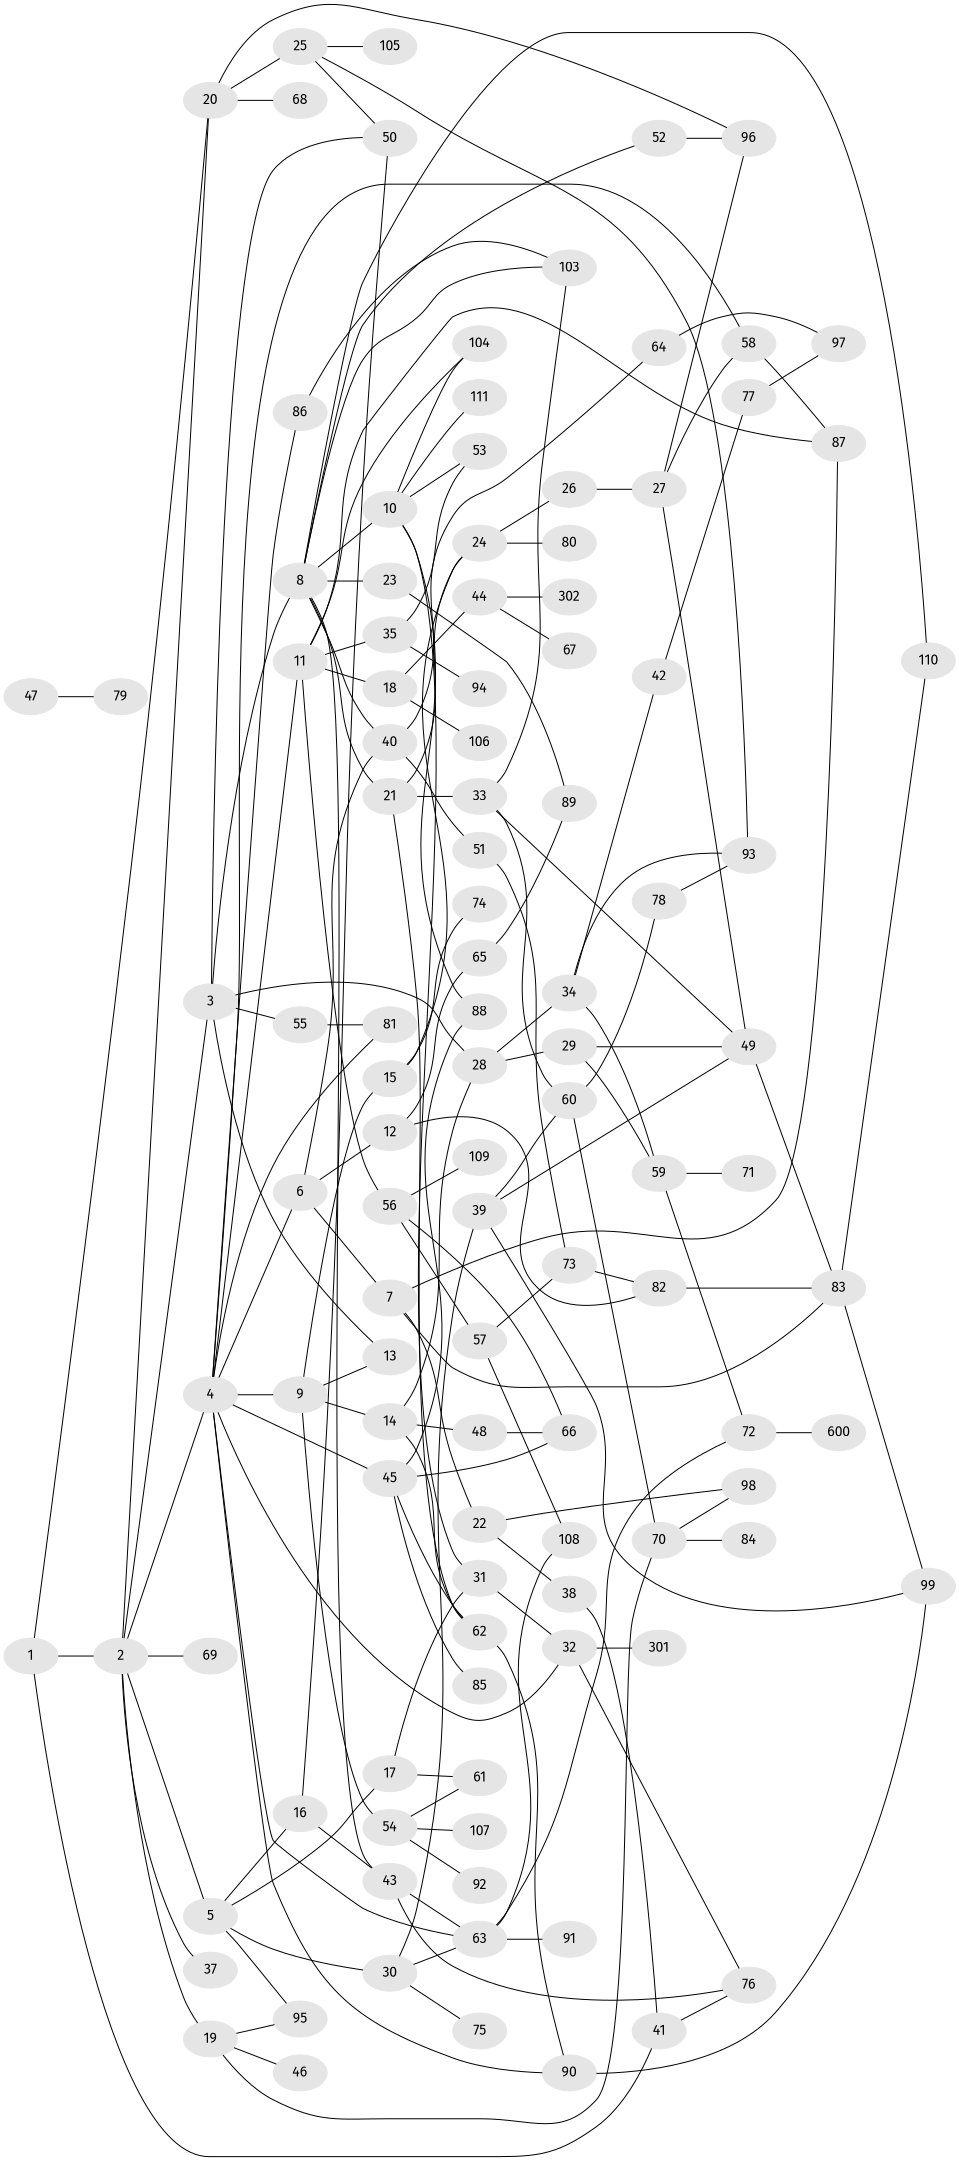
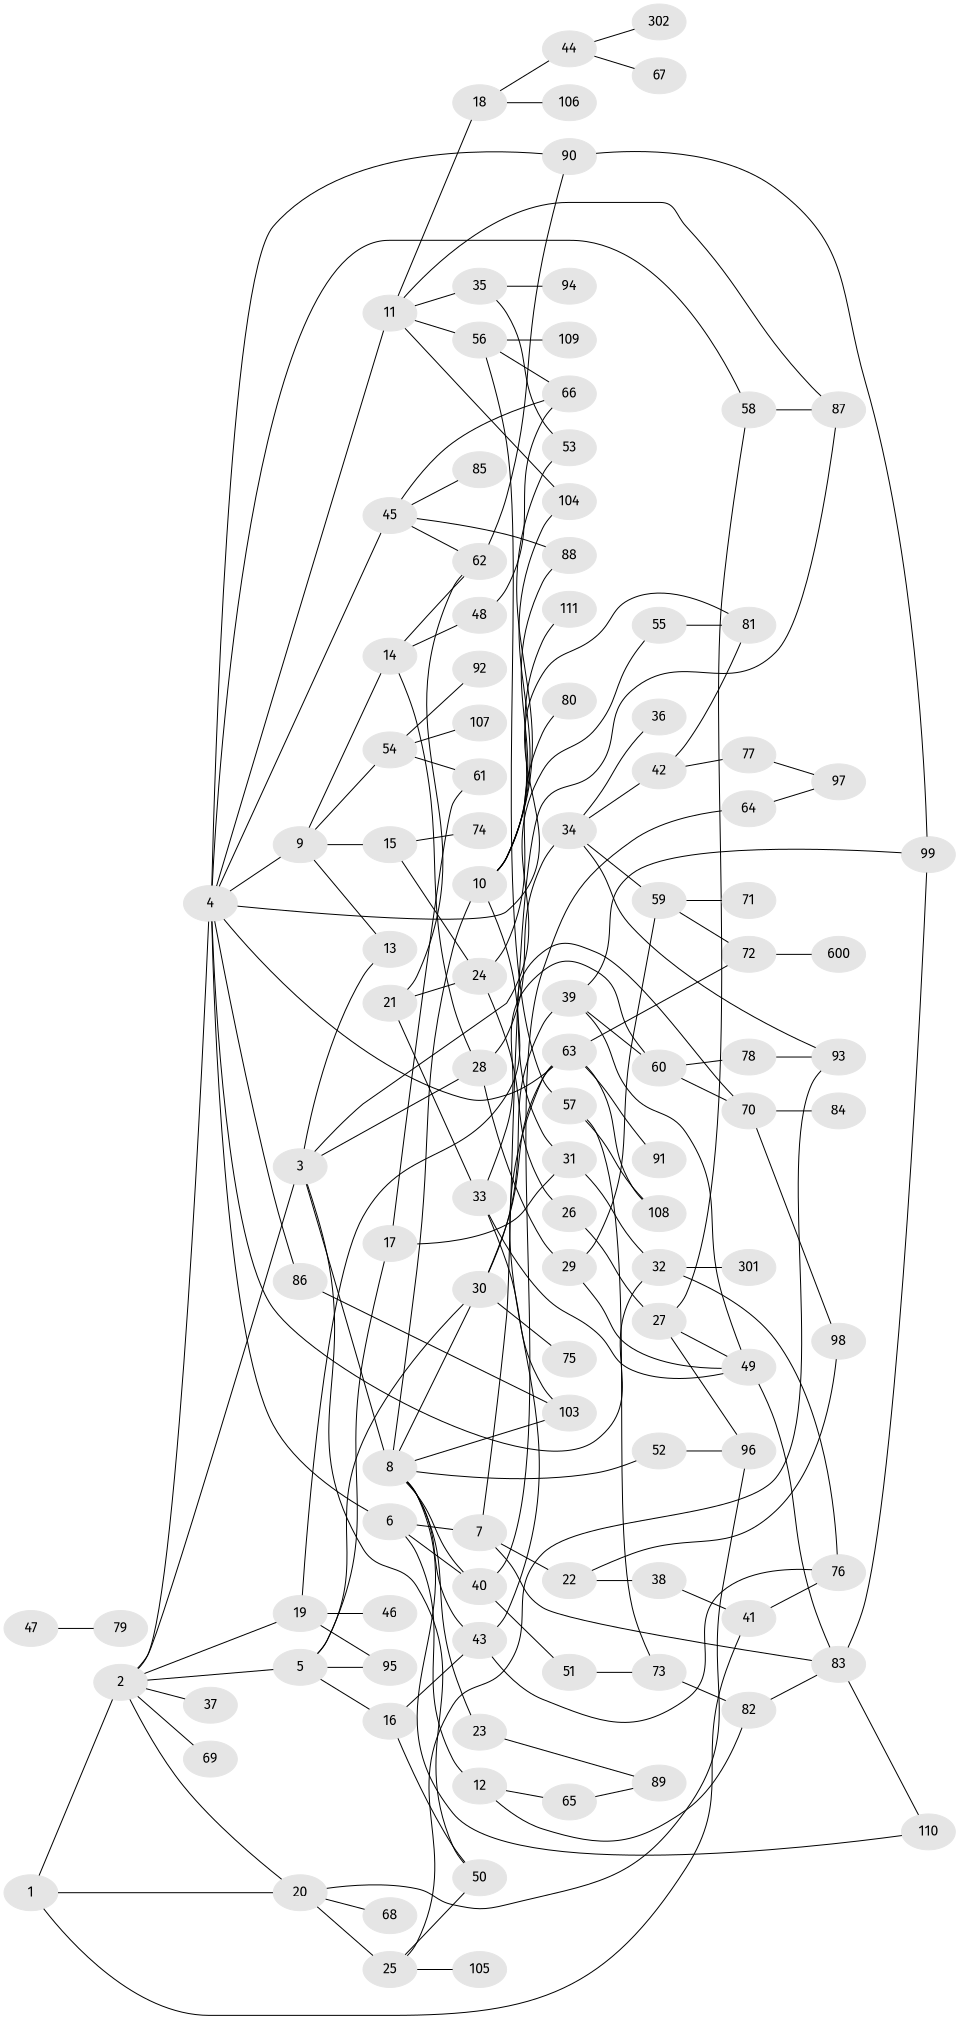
edge "8" -- "21": now "8" -- "30"
edge "81" -- "42": added
node "36": added
